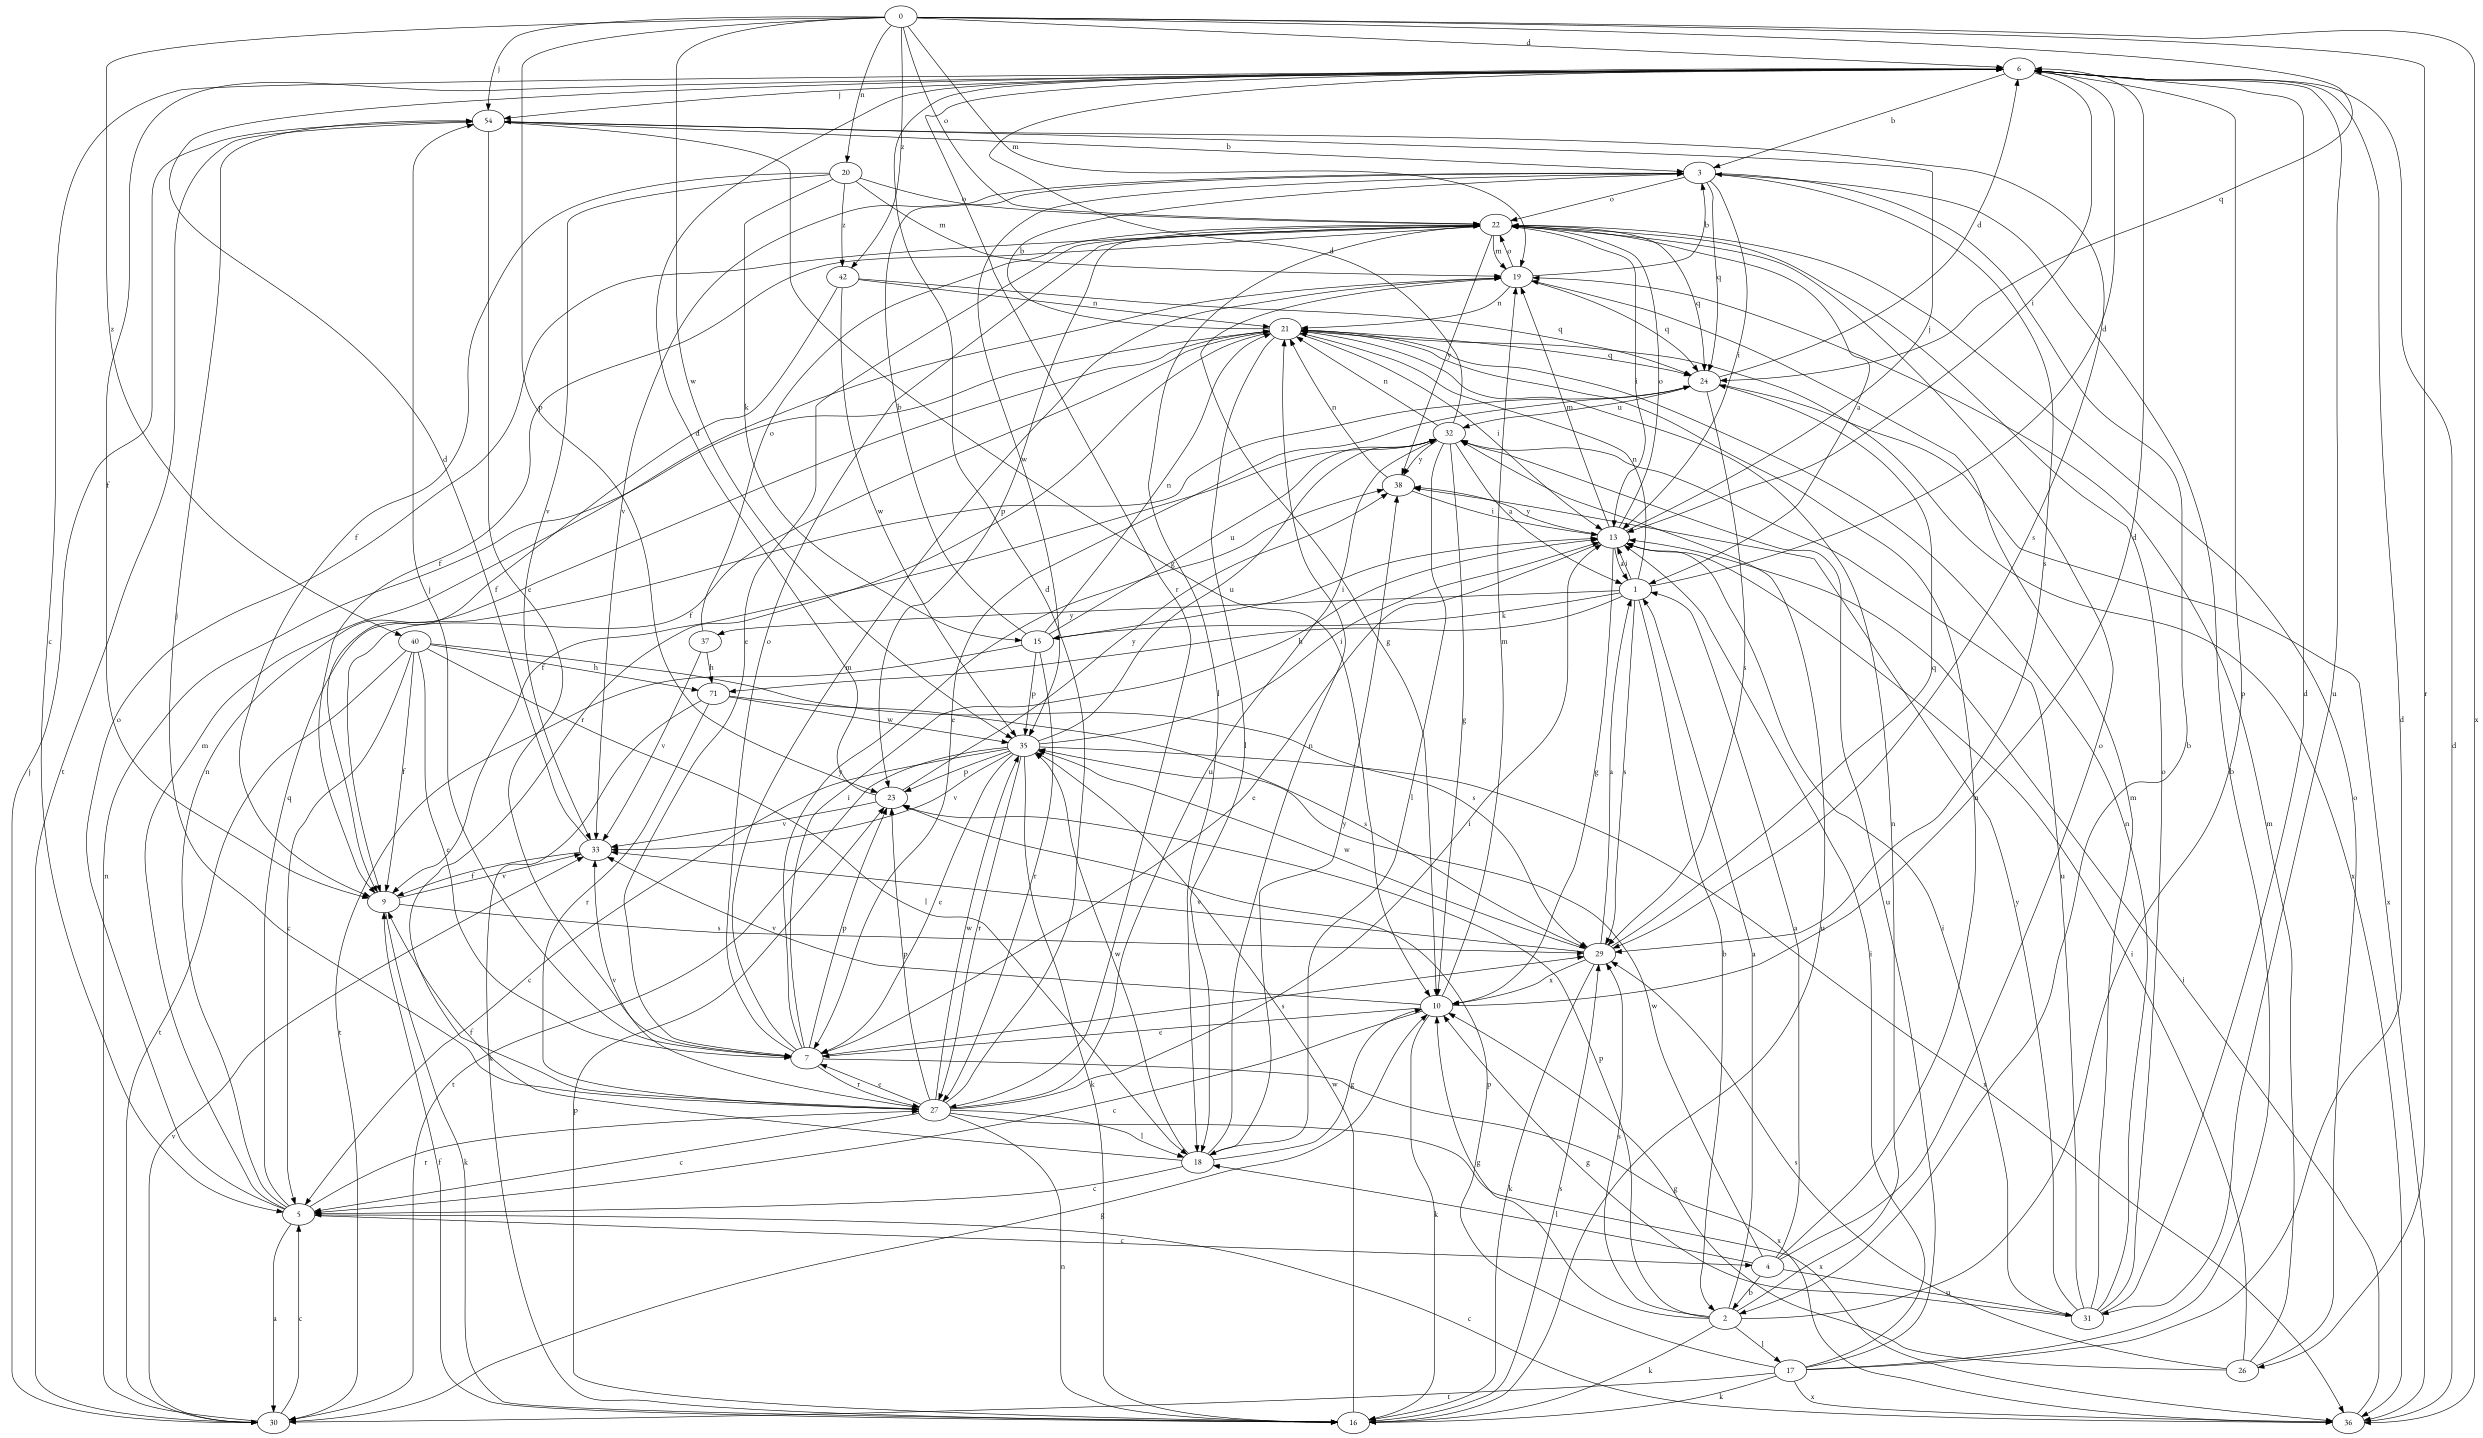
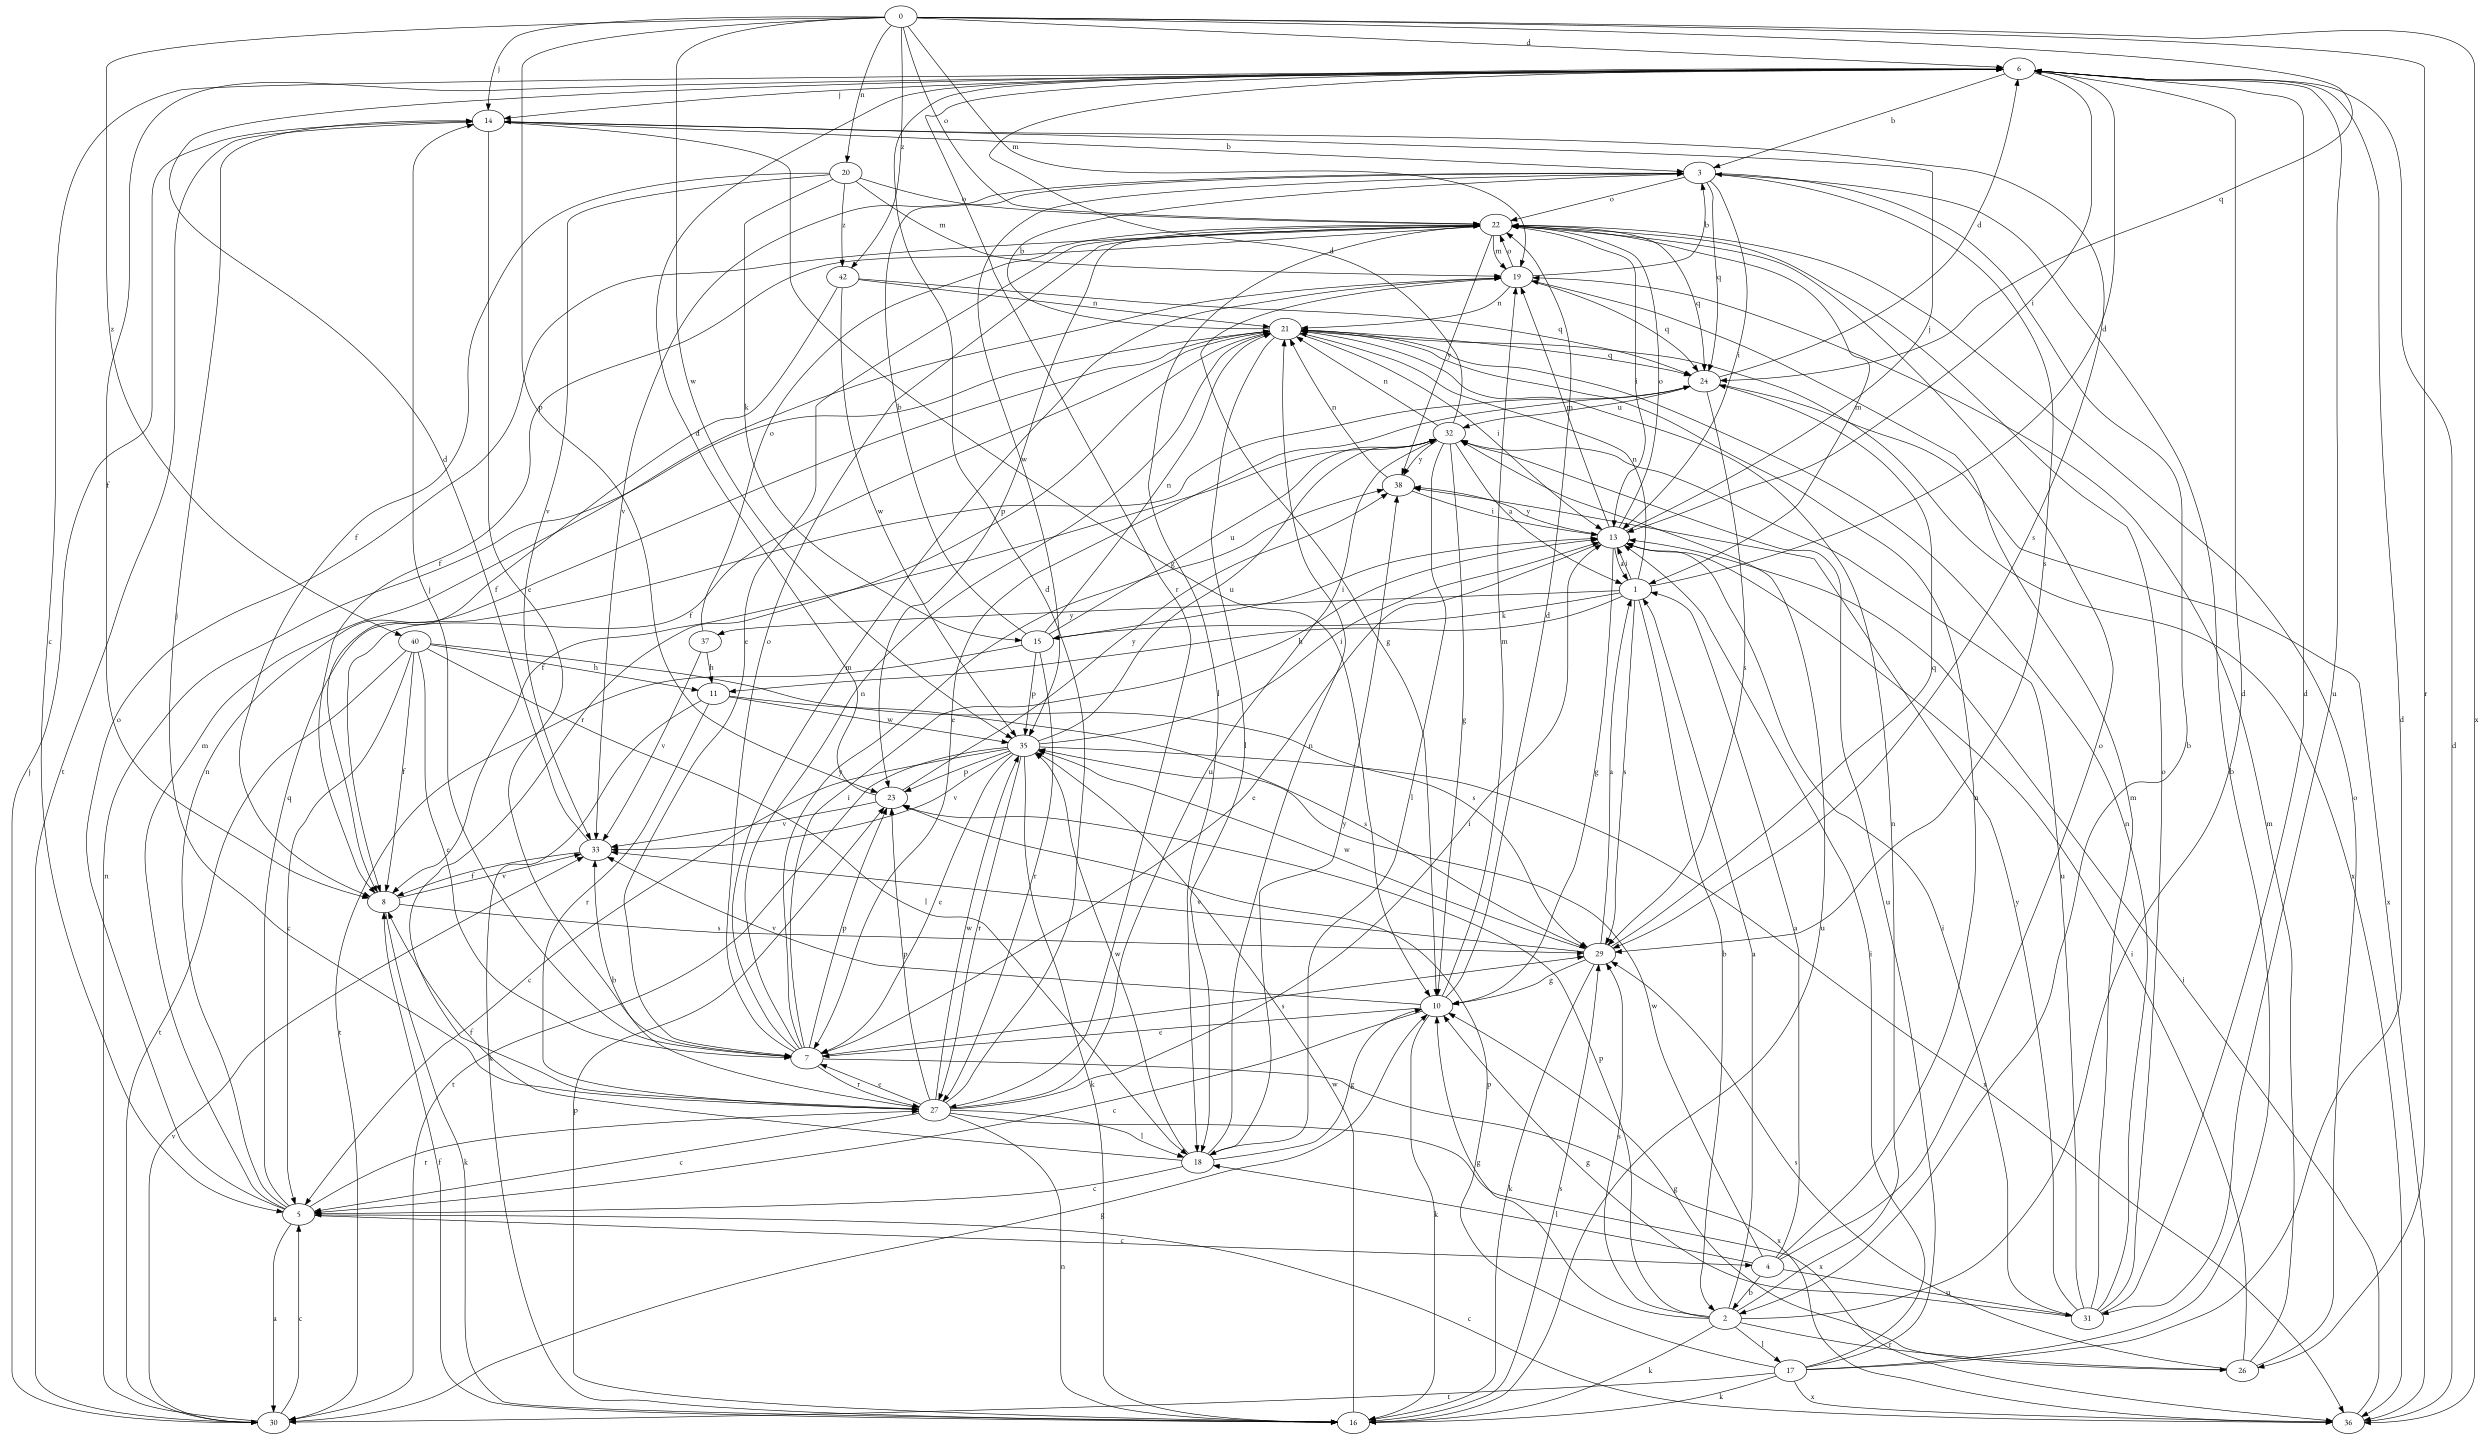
node "54": label "54" -> "14"
edge "22" -> "1": label "a" -> "m"
edge "7" -> "21": added, label "n"
node "71": label "71" -> "11"
edge "10" -> "6": now "10" -> "22"
edge "2" -> "6": label "p" -> "d"
node "9": label "9" -> "8"
edge "27" -> "33": label "v" -> "b"
edge "29" -> "10": label "x" -> "g"
edge "2" -> "26": added, label "r"
